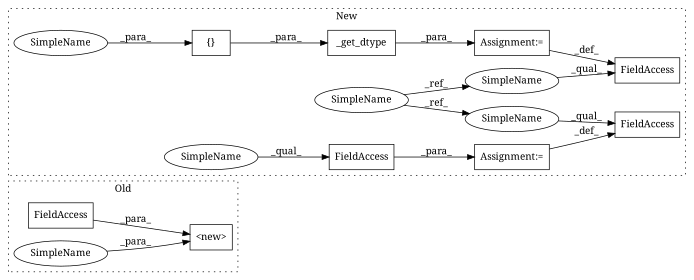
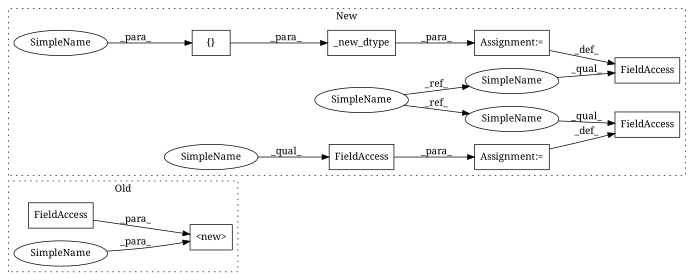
node "_get_dtype": label "_get_dtype" -> "_new_dtype"
